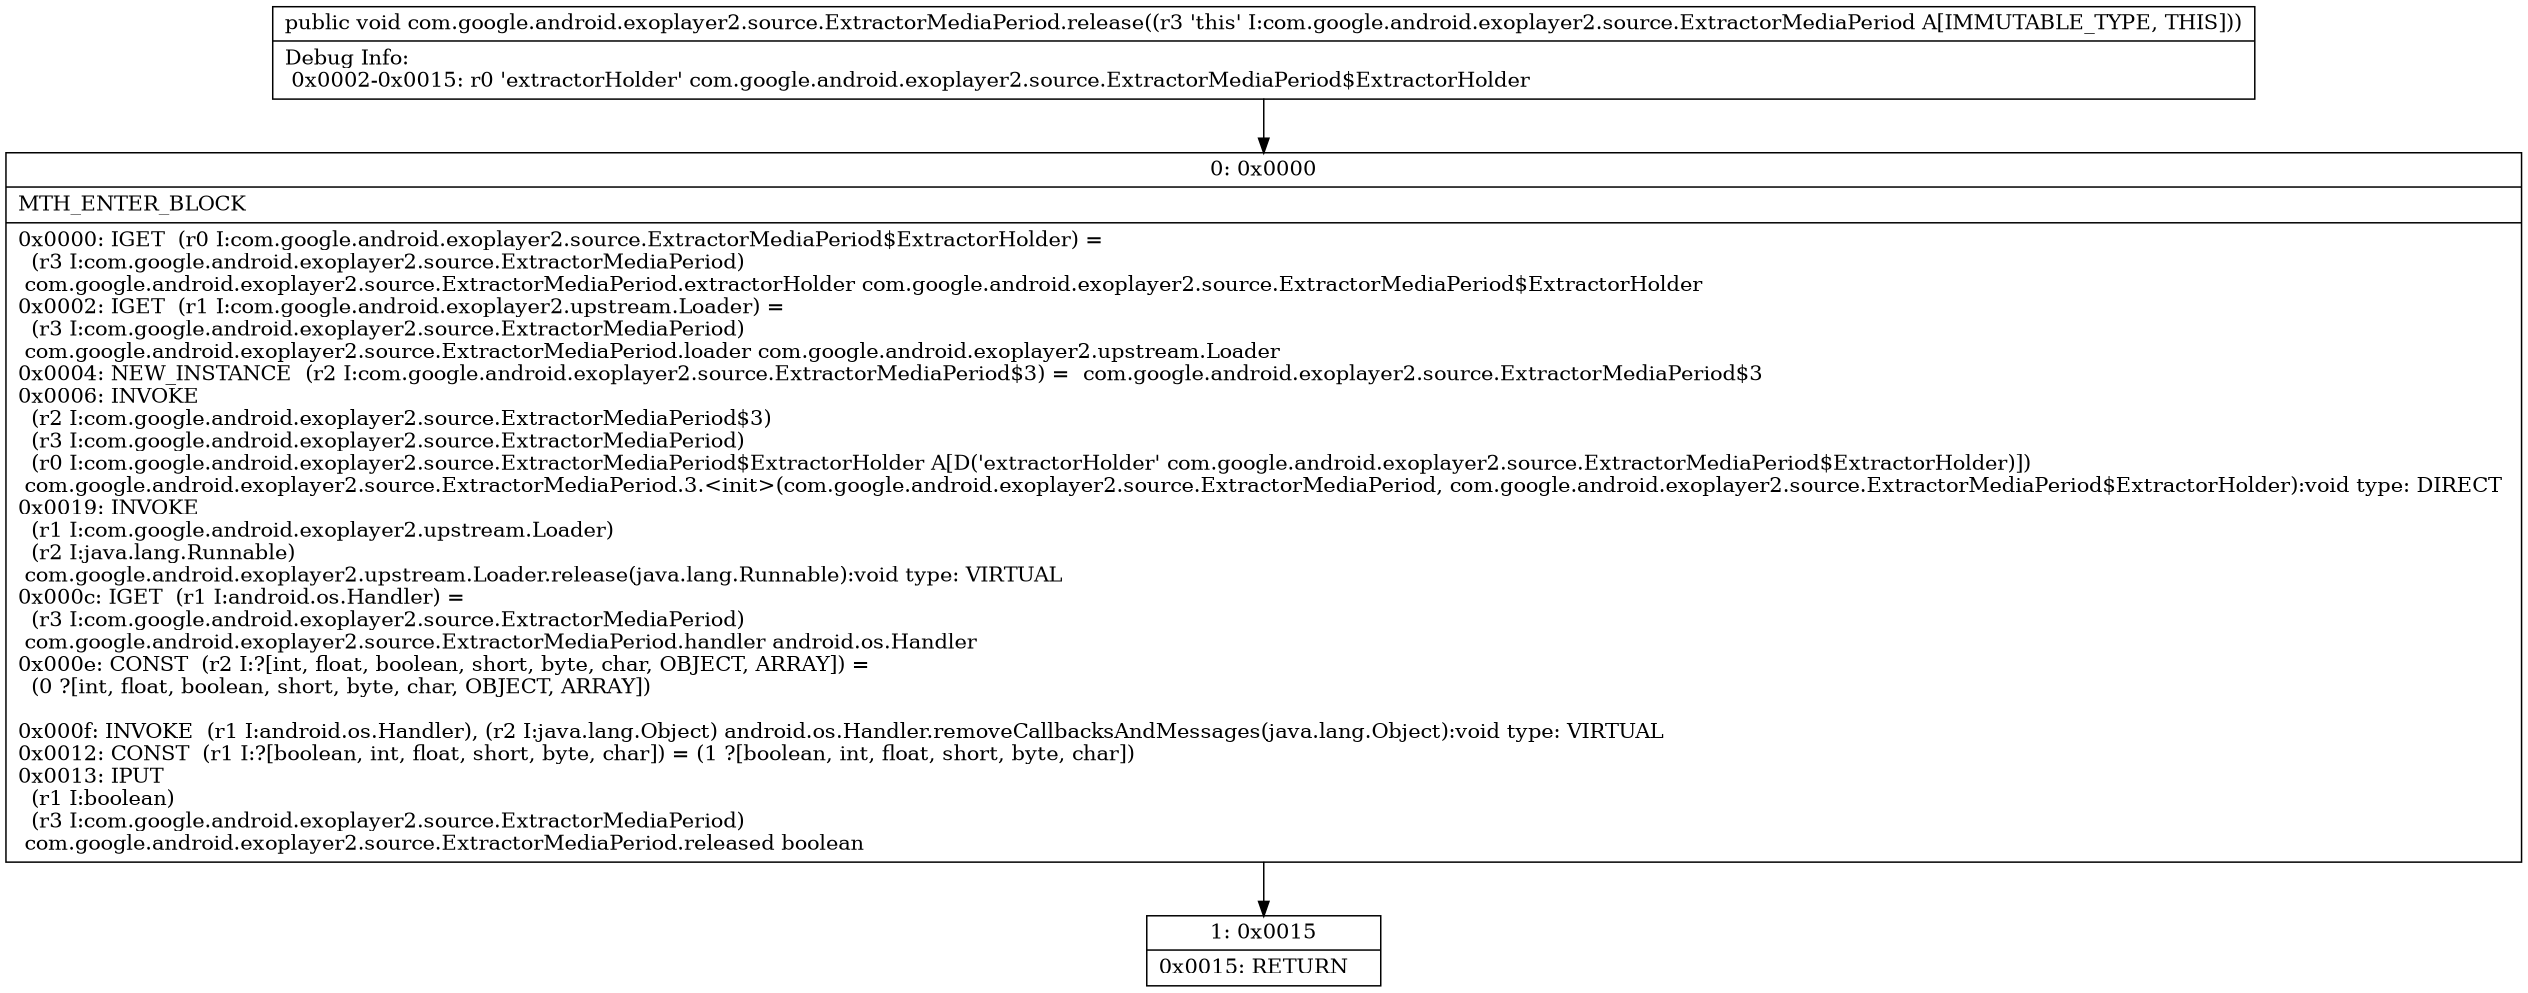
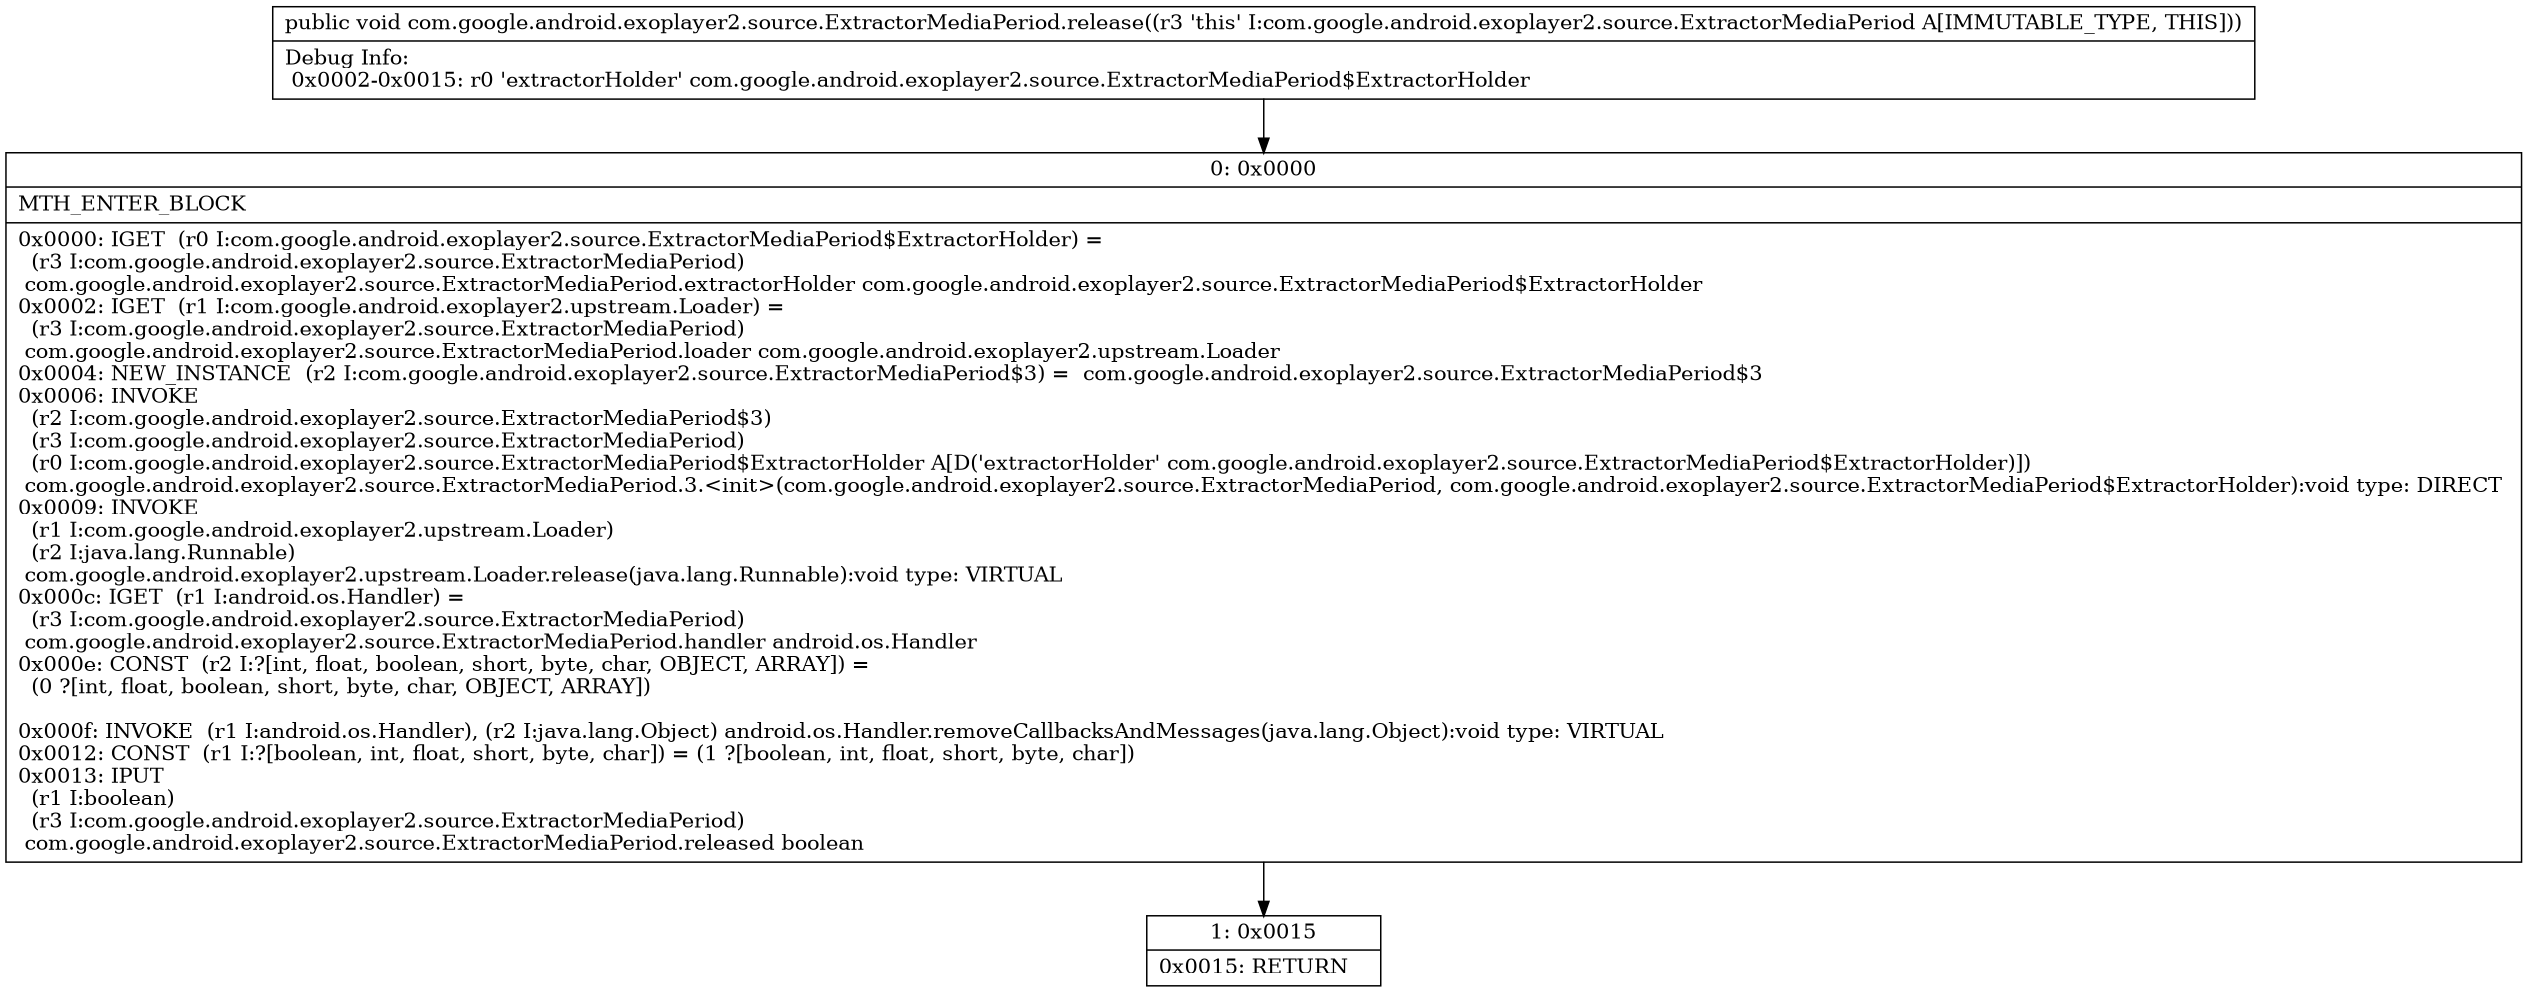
node "0: 0x0000": text "0x0019: INVOKE" -> "0x0009: INVOKE"
